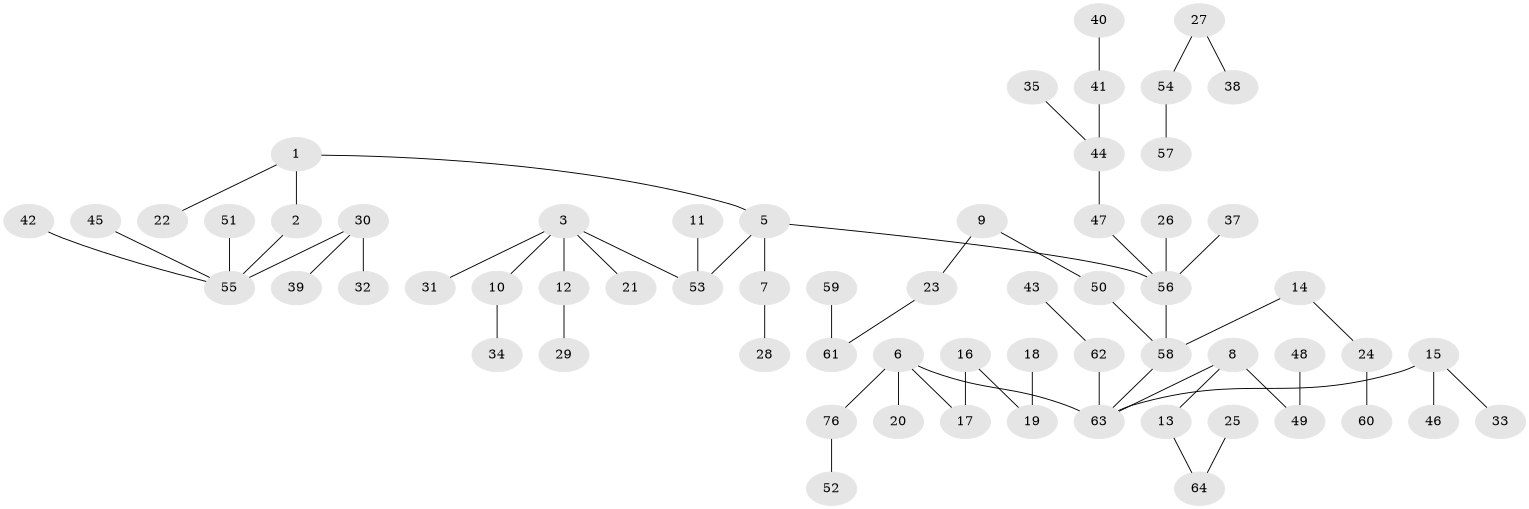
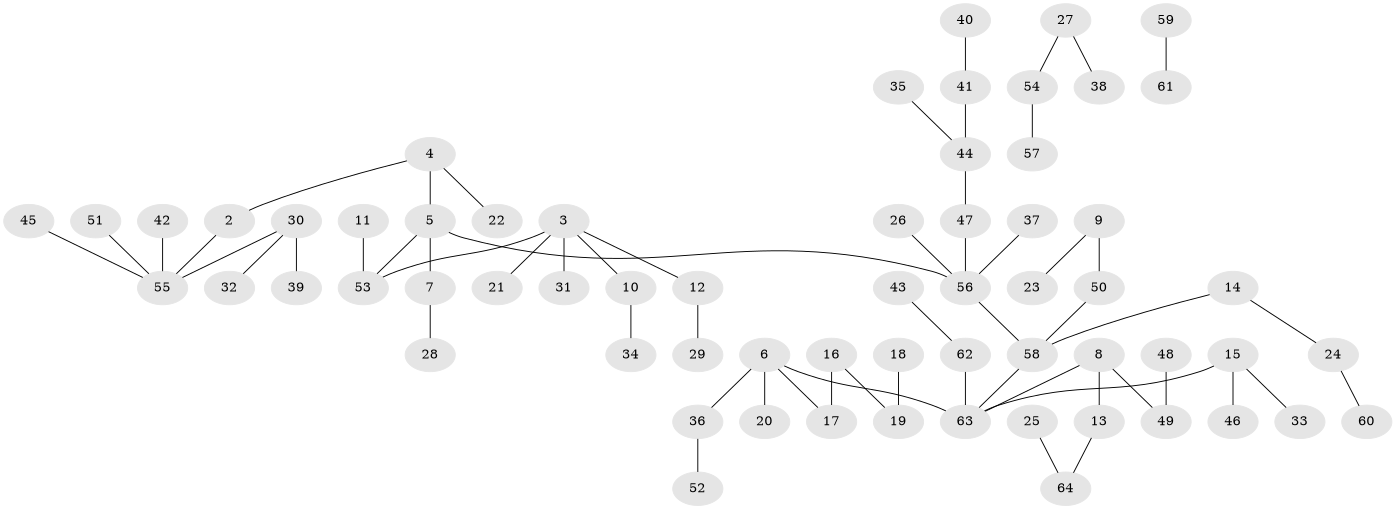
node "1": label "1" -> "4"
edge "23" -- "61": removed
node "76": label "76" -> "36"
